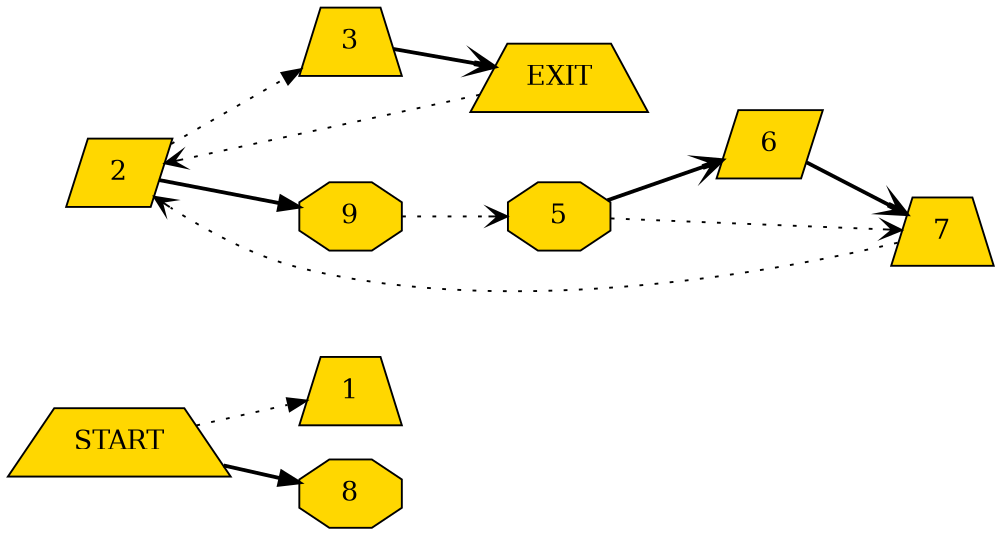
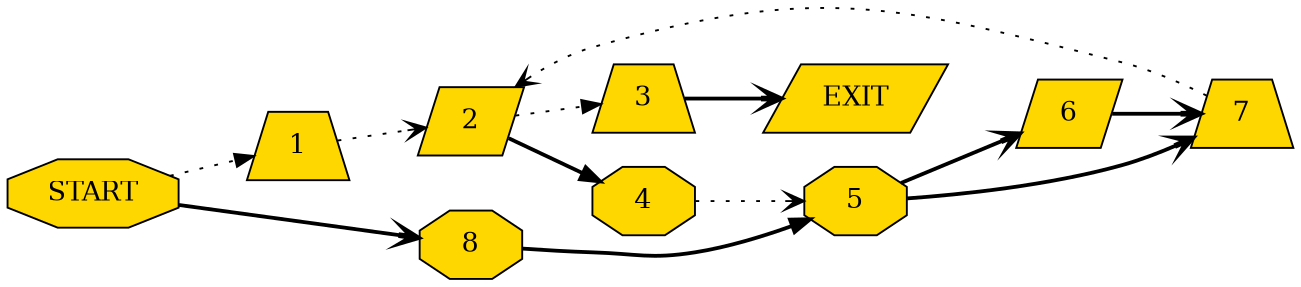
node "EXIT": shape trapezium -> parallelogram
edge "EXIT" -> "2": now "1" -> "2"
node "9": label "9" -> "4"
edge "5" -> "7": style dotted -> bold
edge "8" -> "5": added
node "START": shape trapezium -> octagon
edge "START" -> "8": arrowhead normal -> vee
